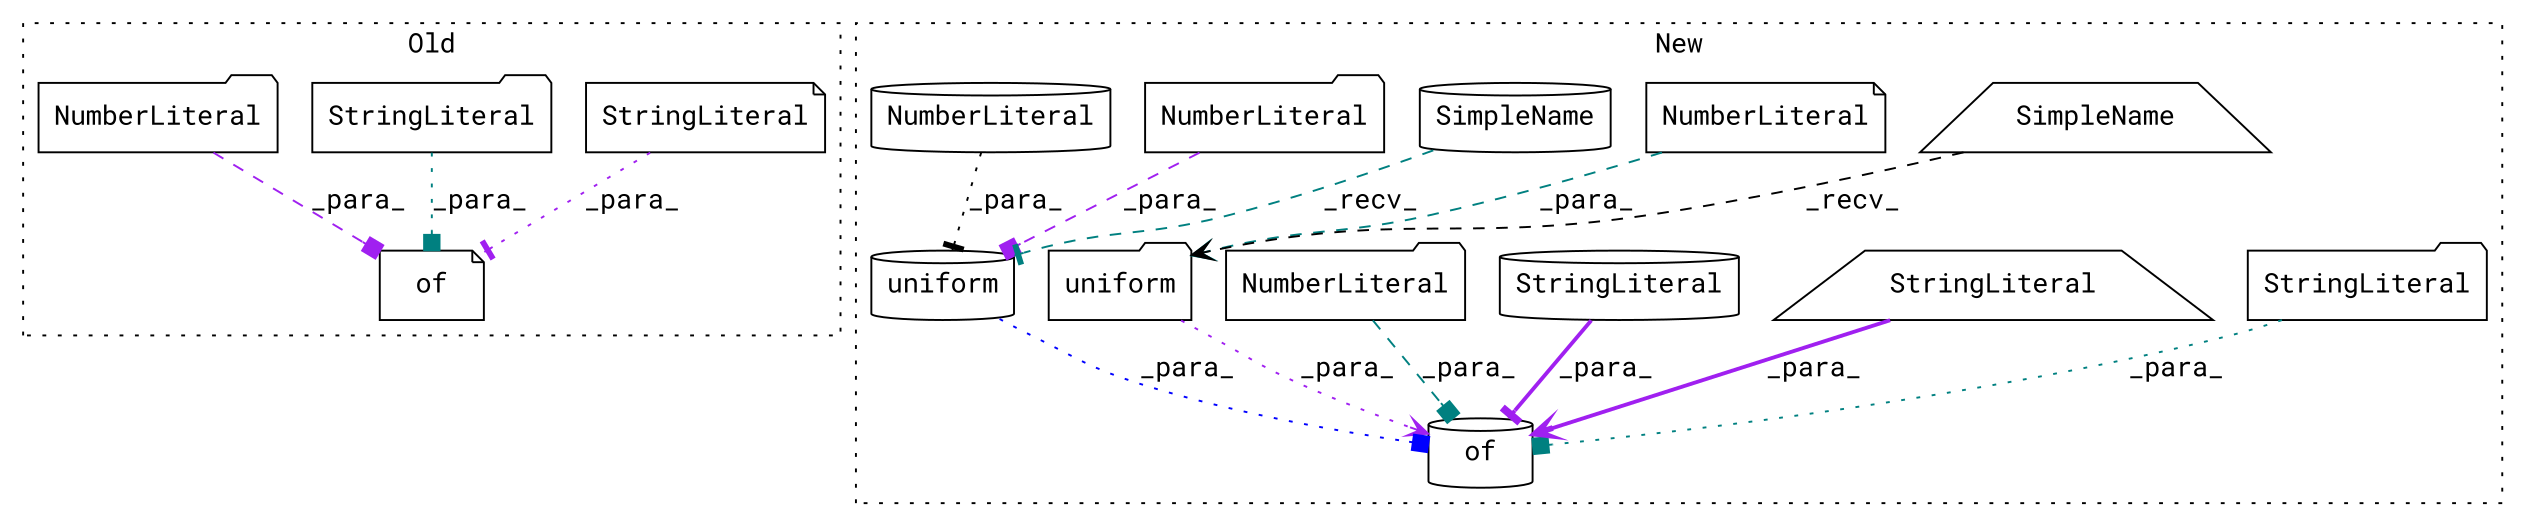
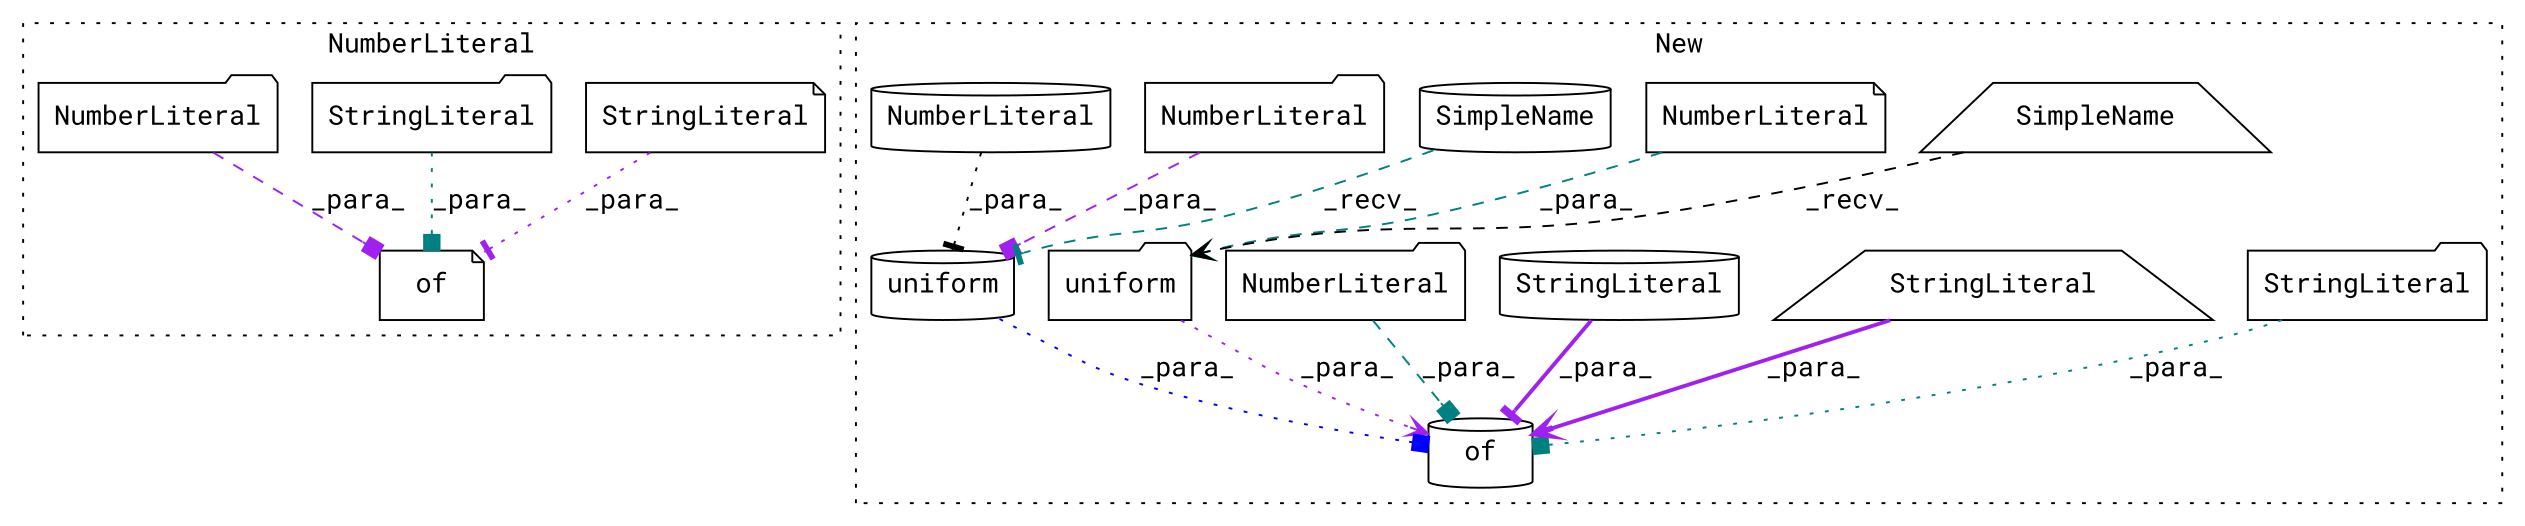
cluster "Old": label "Old" -> "NumberLiteral"
